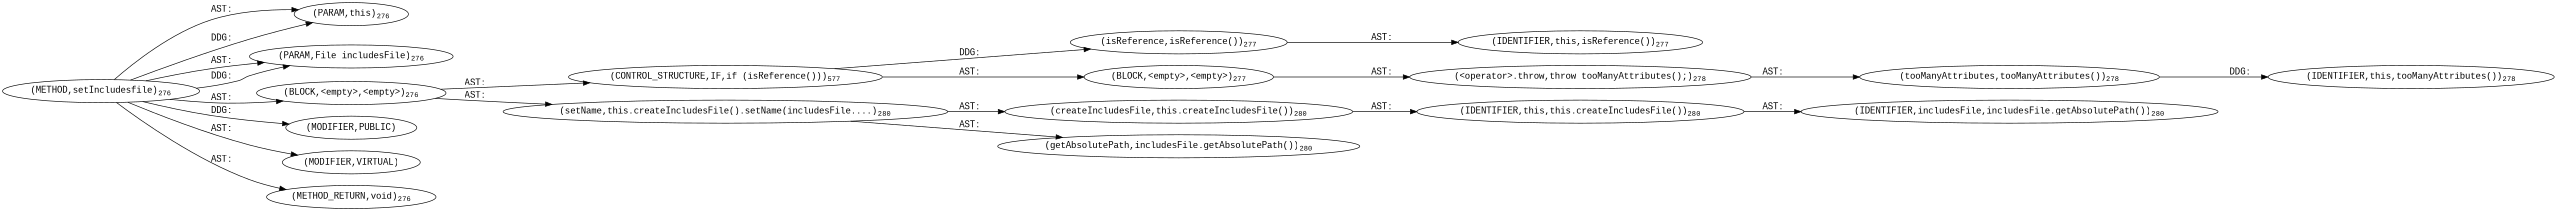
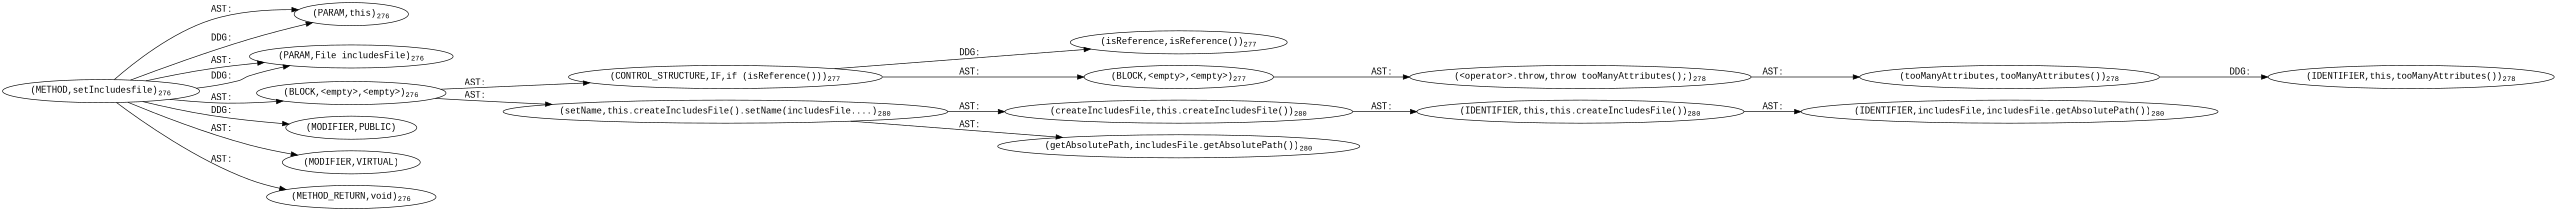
node "(IDENTIFIER,this,isReference())": removed
node "(CONTROL_STRUCTURE,IF,if (isReference()))": text "577" -> "277"
